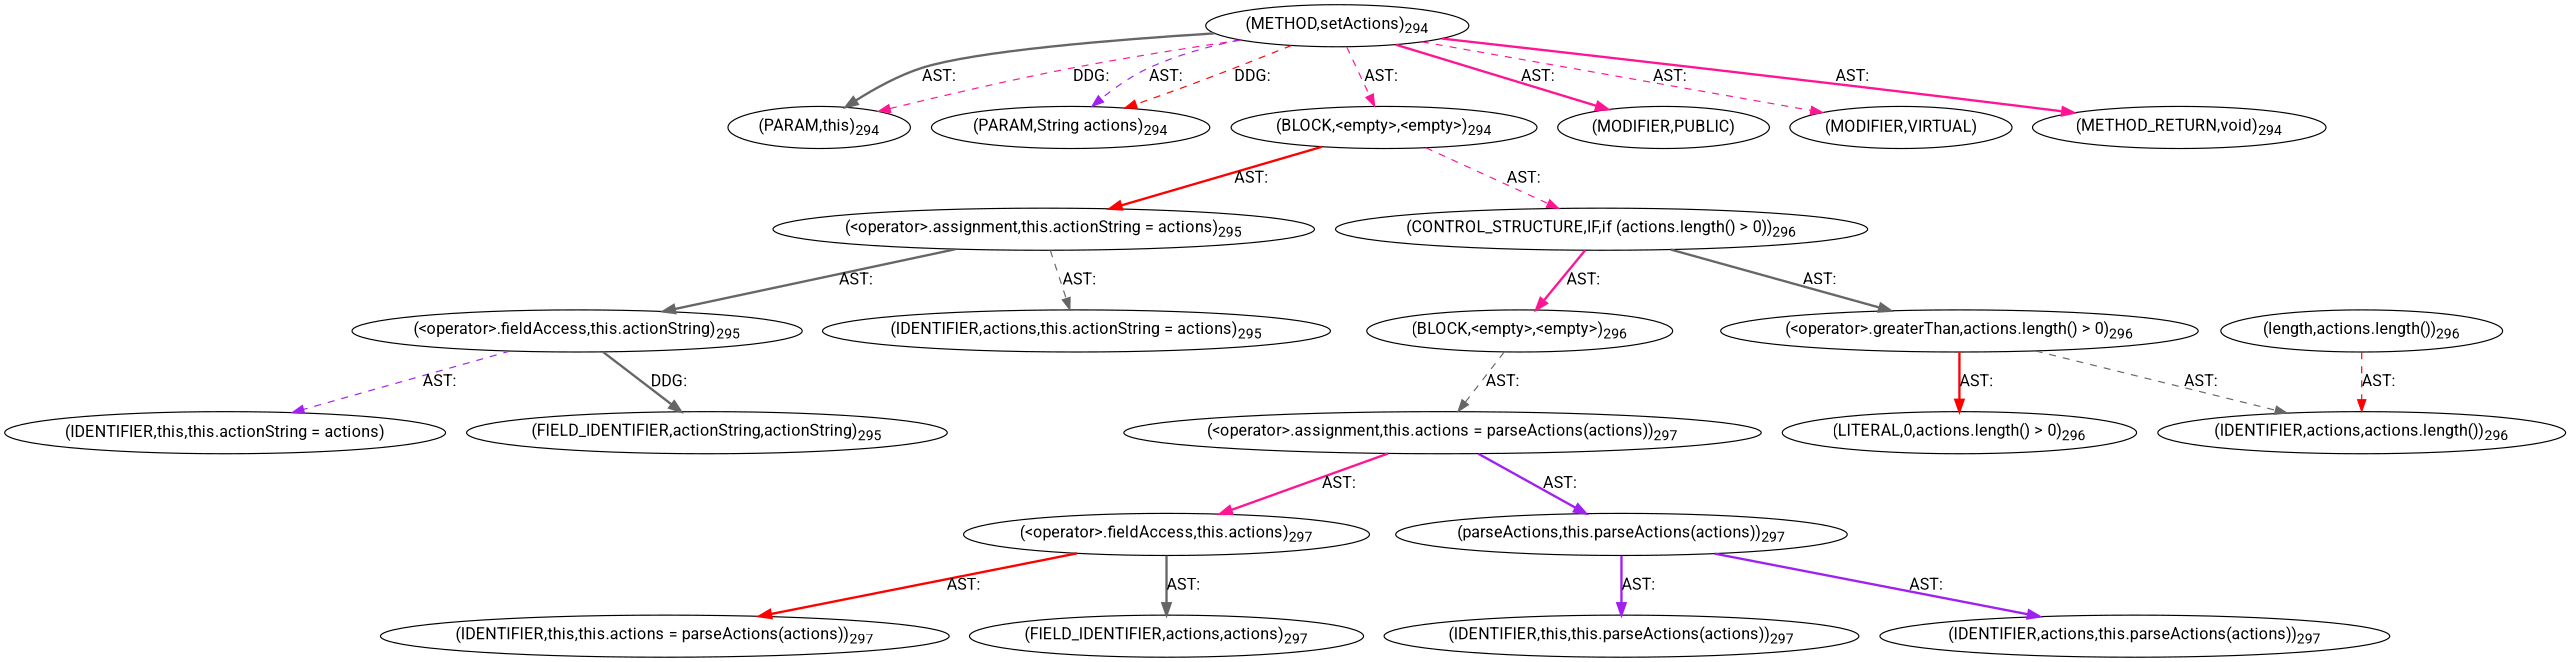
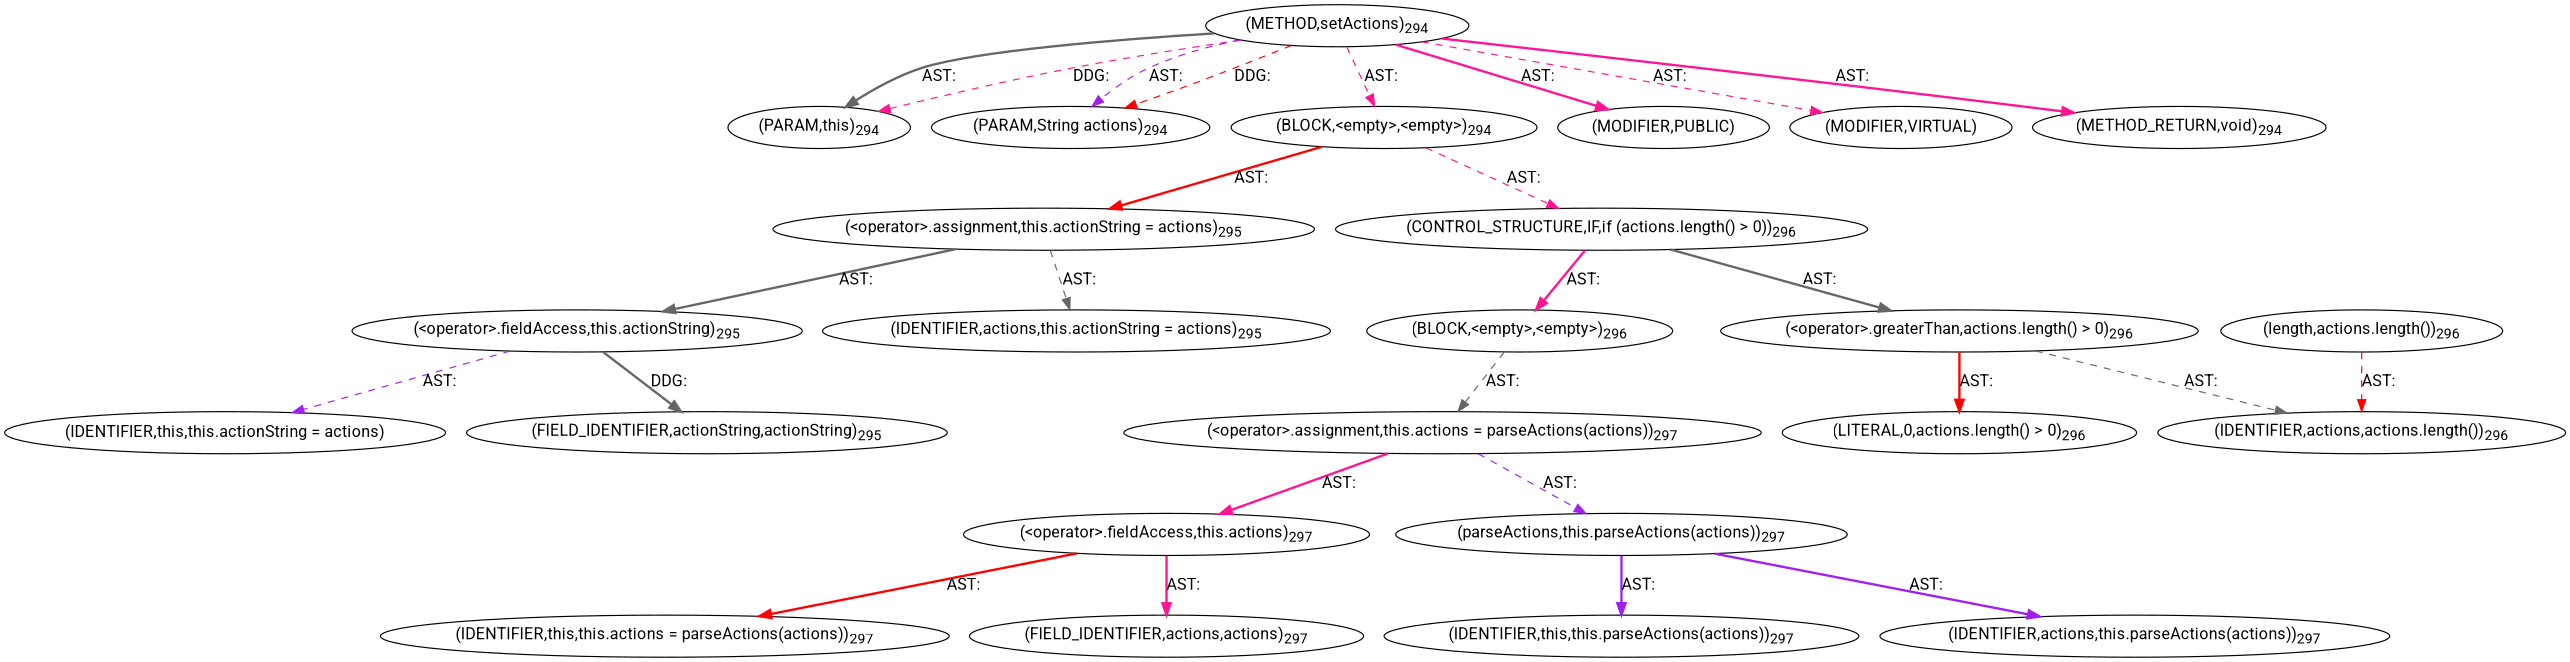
edge "(<operator>.assignment,this.actions = parseActions(actions))" -> "(parseActions,this.parseActions(actions))": style bold -> dashed
edge "(<operator>.fieldAccess,this.actions)" -> "(FIELD_IDENTIFIER,actions,actions)": color gray40 -> deeppink
